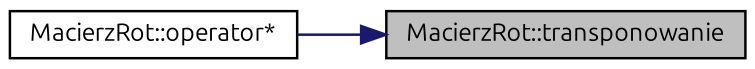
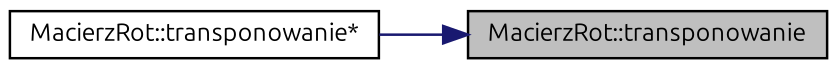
node "MacierzRot::operator*": label "MacierzRot::operator*" -> "MacierzRot::transponowanie*"
